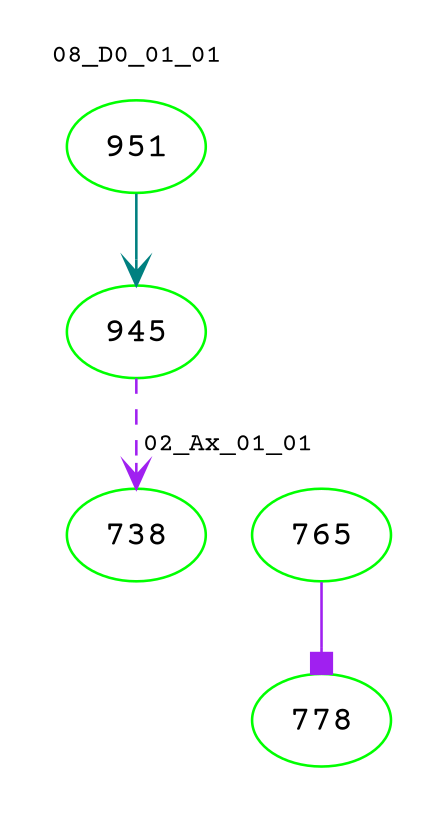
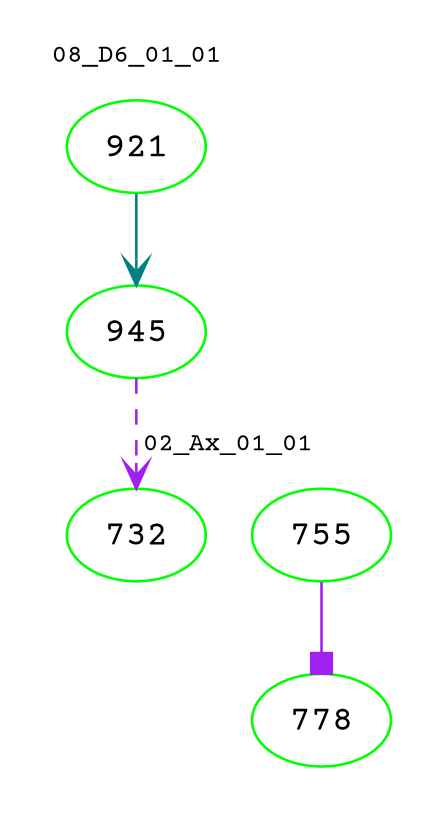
cluster "08_D0_01_01": label "08_D0_01_01" -> "08_D6_01_01"
node "951": label "951" -> "921"
node "738": label "738" -> "732"
node "765": label "765" -> "755"
